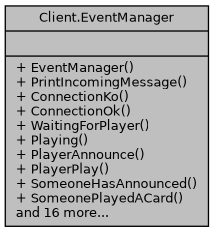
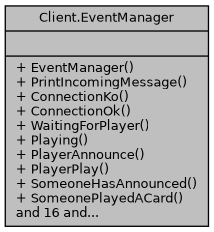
node "Client.EventManager": text "and 16 more..." -> "and 16 and..."
